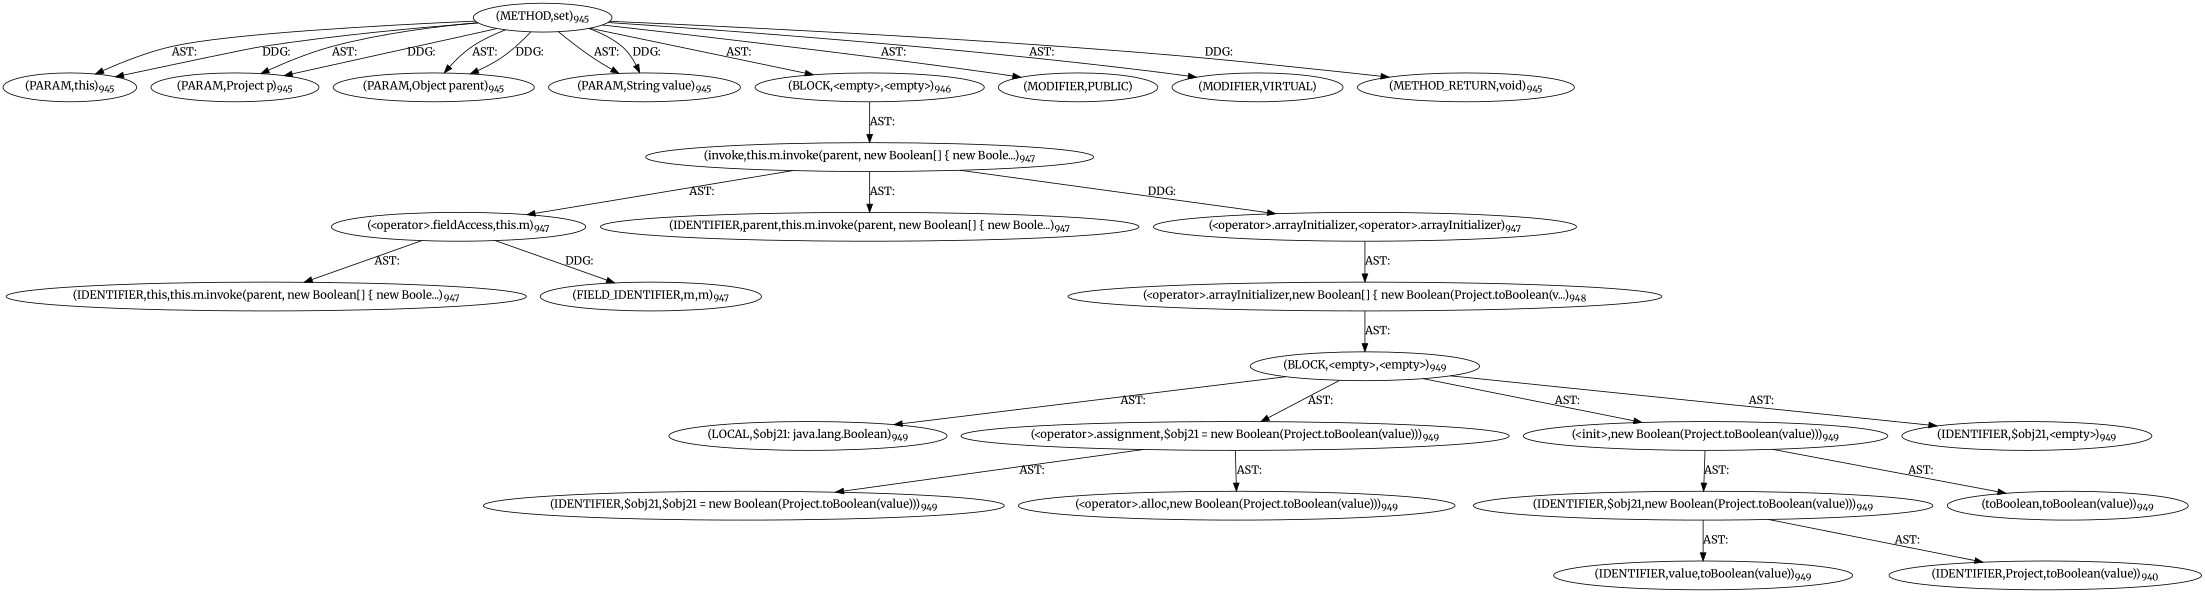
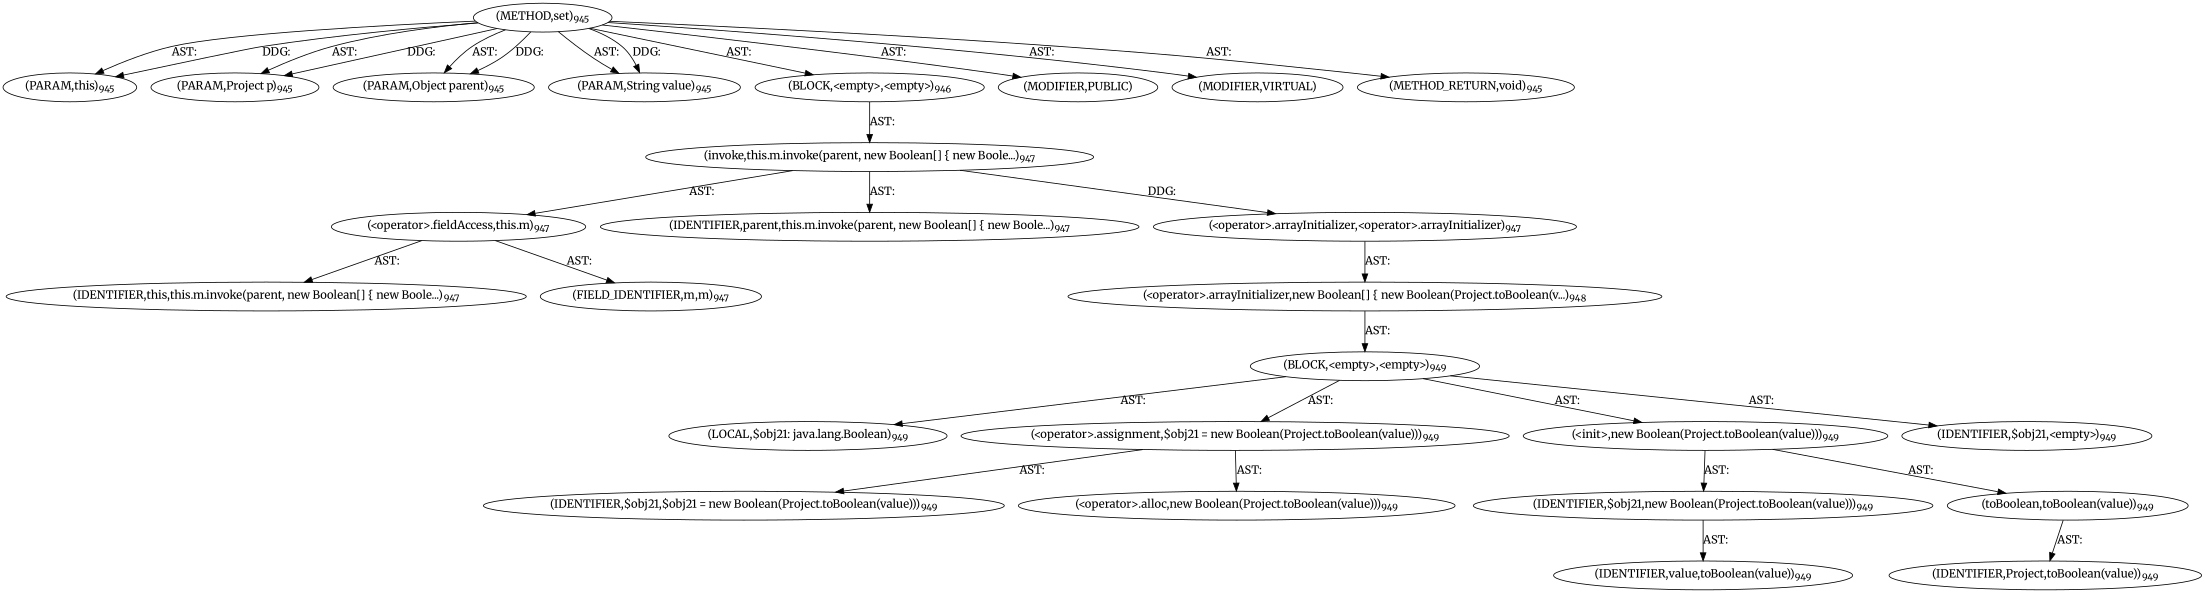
edge "(METHOD,set)" -> "(METHOD_RETURN,void)": label "DDG: " -> "AST: "
edge "(<operator>.fieldAccess,this.m)" -> "(FIELD_IDENTIFIER,m,m)": label "DDG: " -> "AST: "
edge "(IDENTIFIER,$obj21,new Boolean(Project.toBoolean(value)))" -> "(IDENTIFIER,Project,toBoolean(value))": now "(toBoolean,toBoolean(value))" -> "(IDENTIFIER,Project,toBoolean(value))"
node "(IDENTIFIER,Project,toBoolean(value))": text "940" -> "949"
